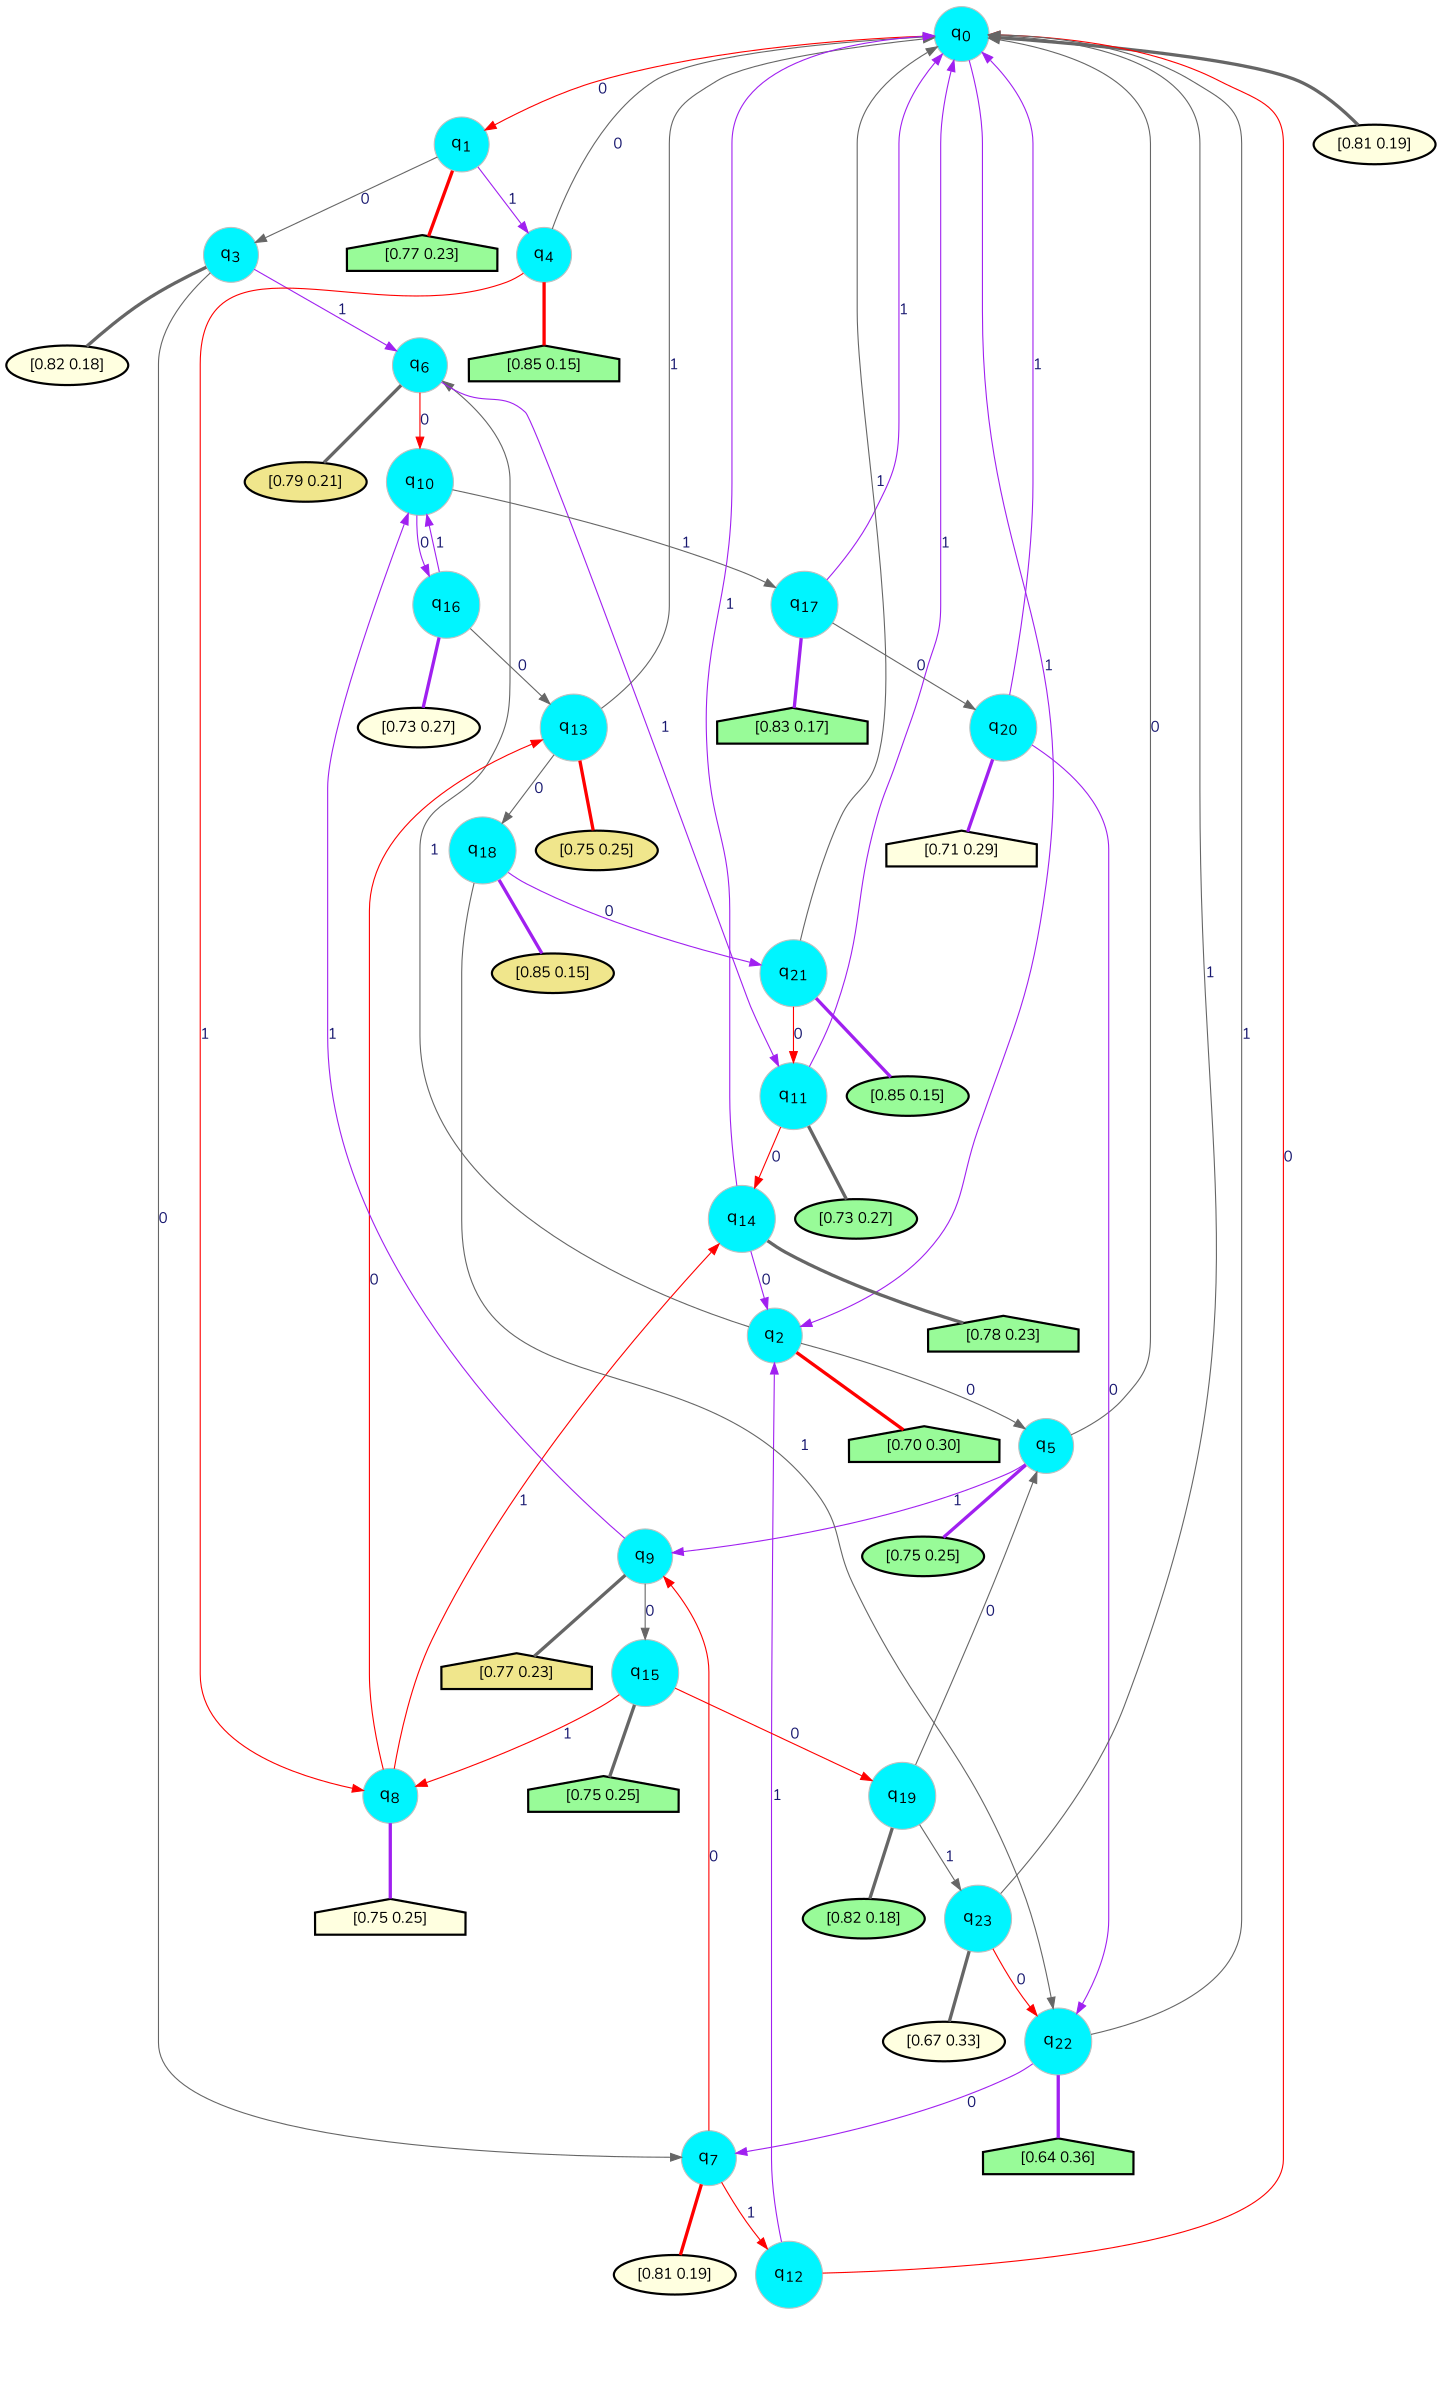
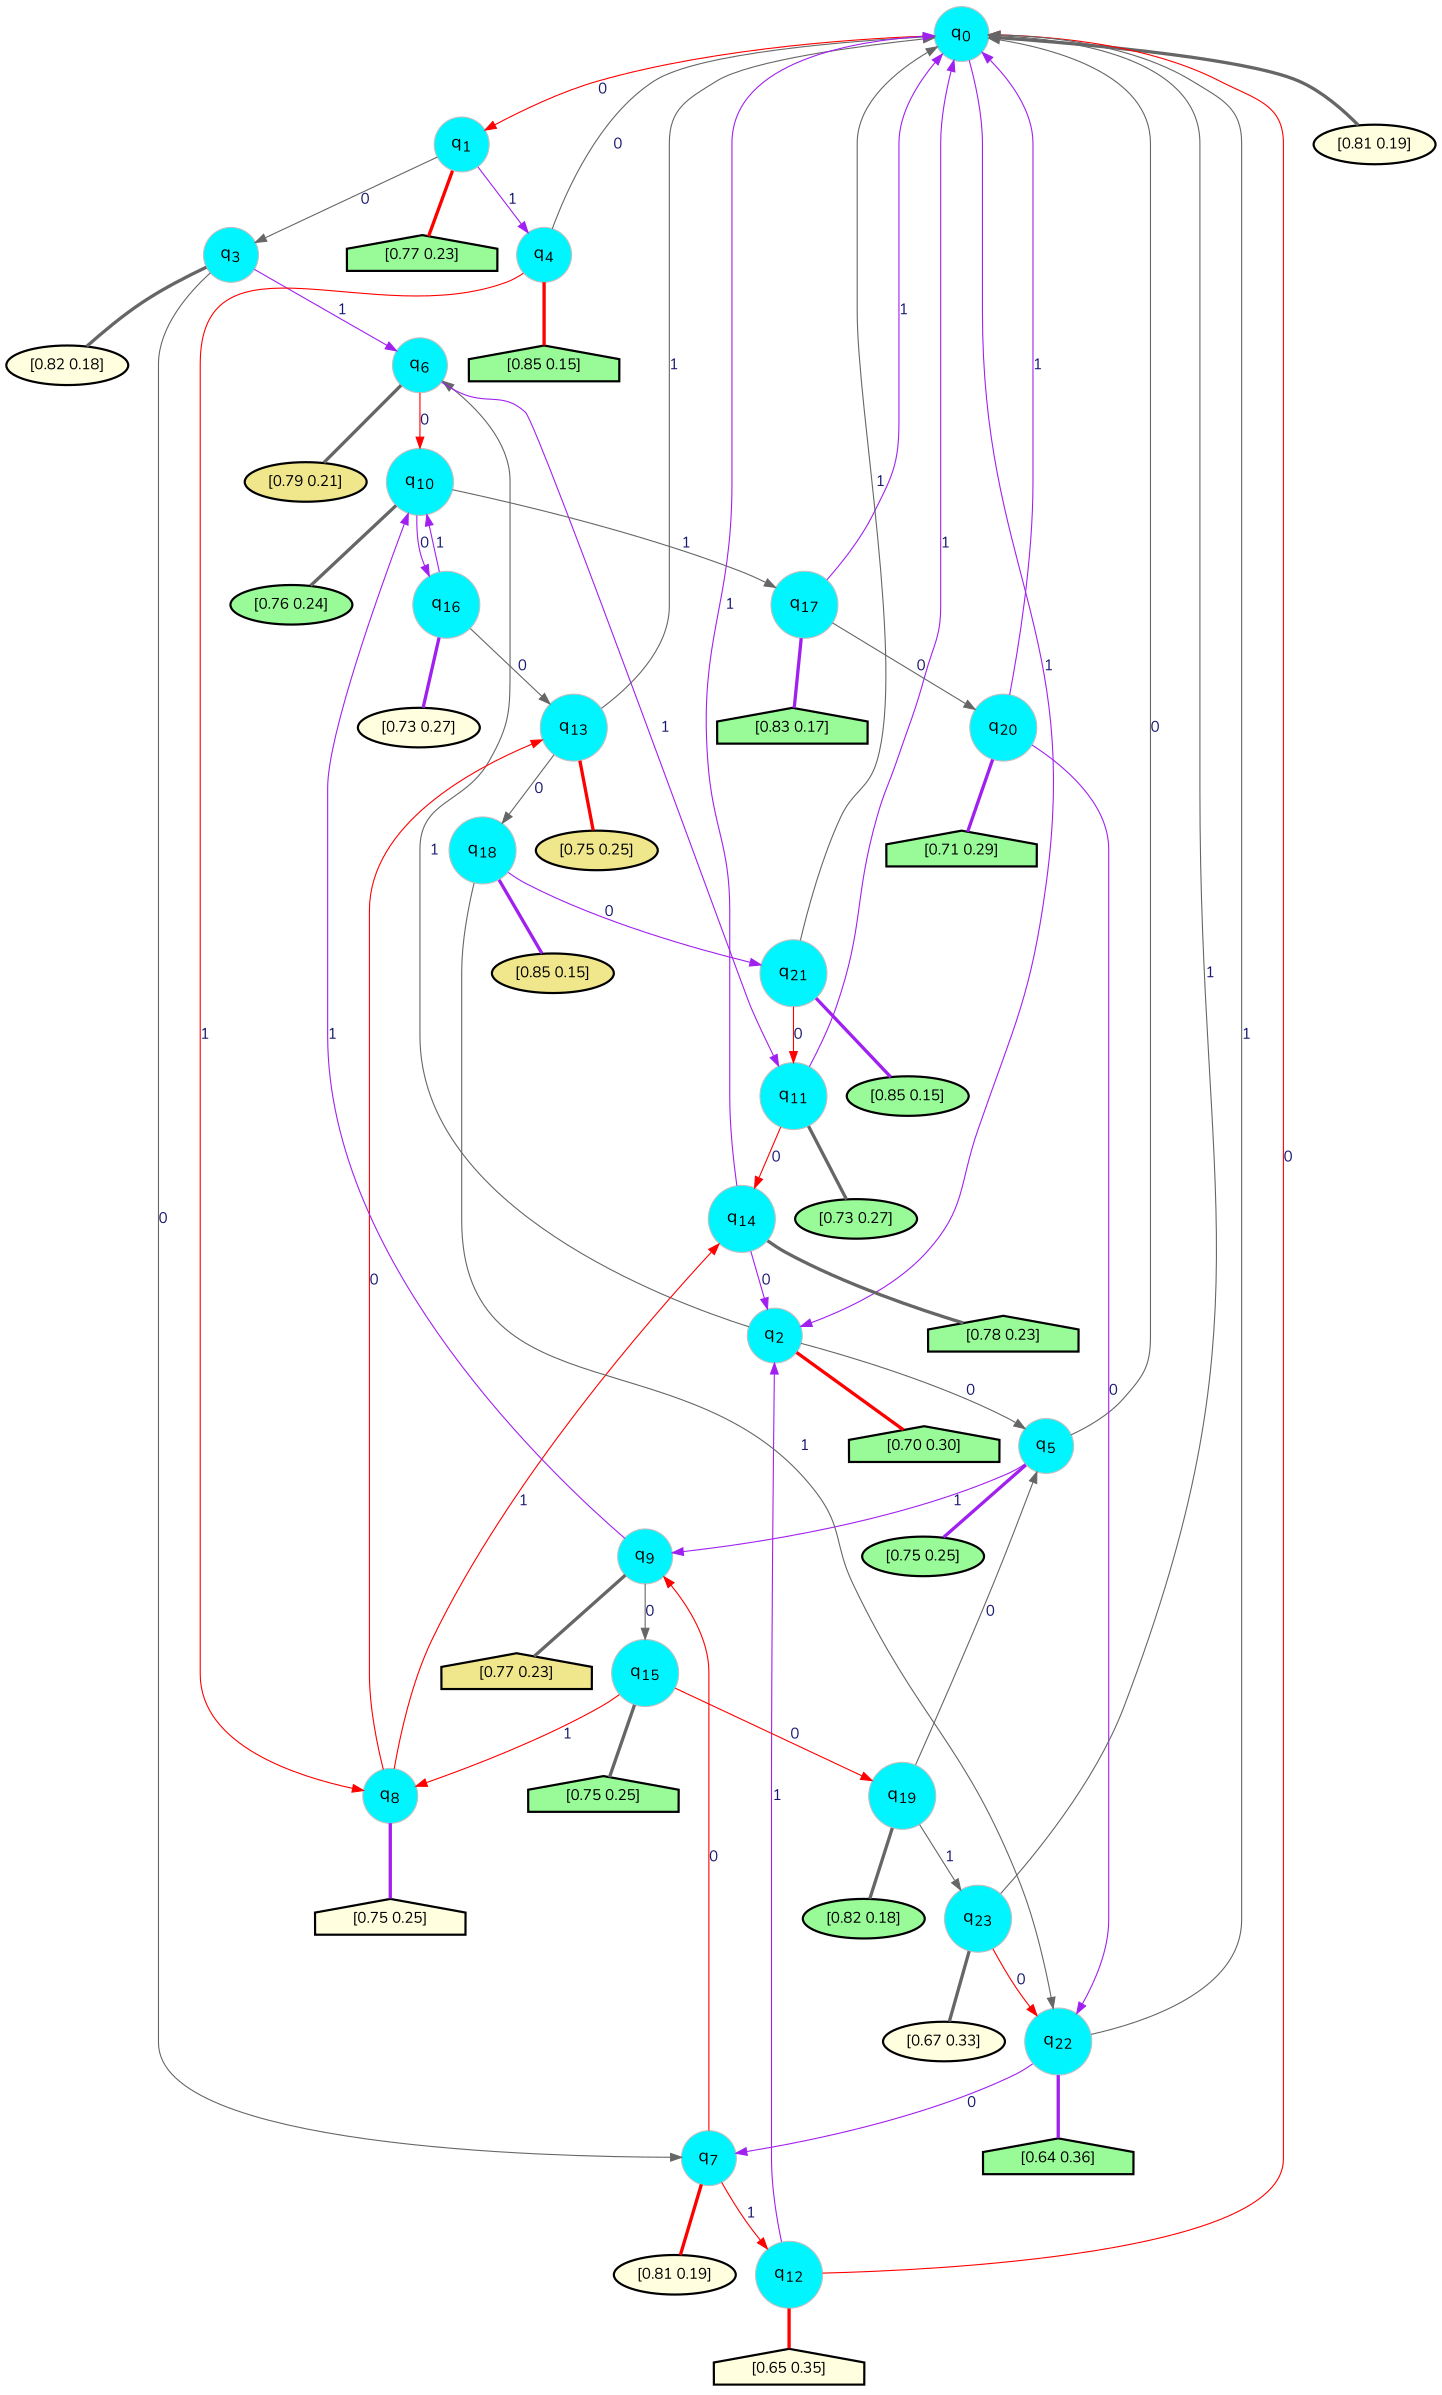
node "[0.76 0.24]": added
node "[0.71 0.29]": fillcolor lightyellow -> palegreen
node "[0.65 0.35]": added
